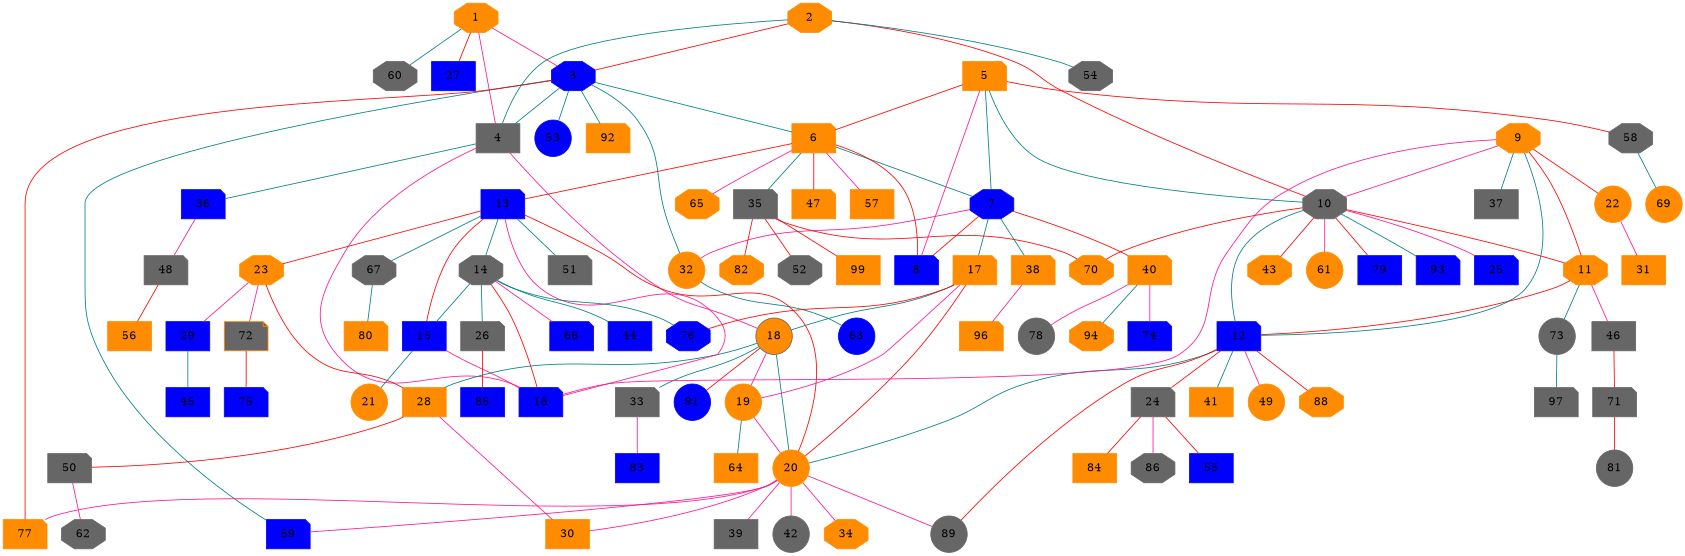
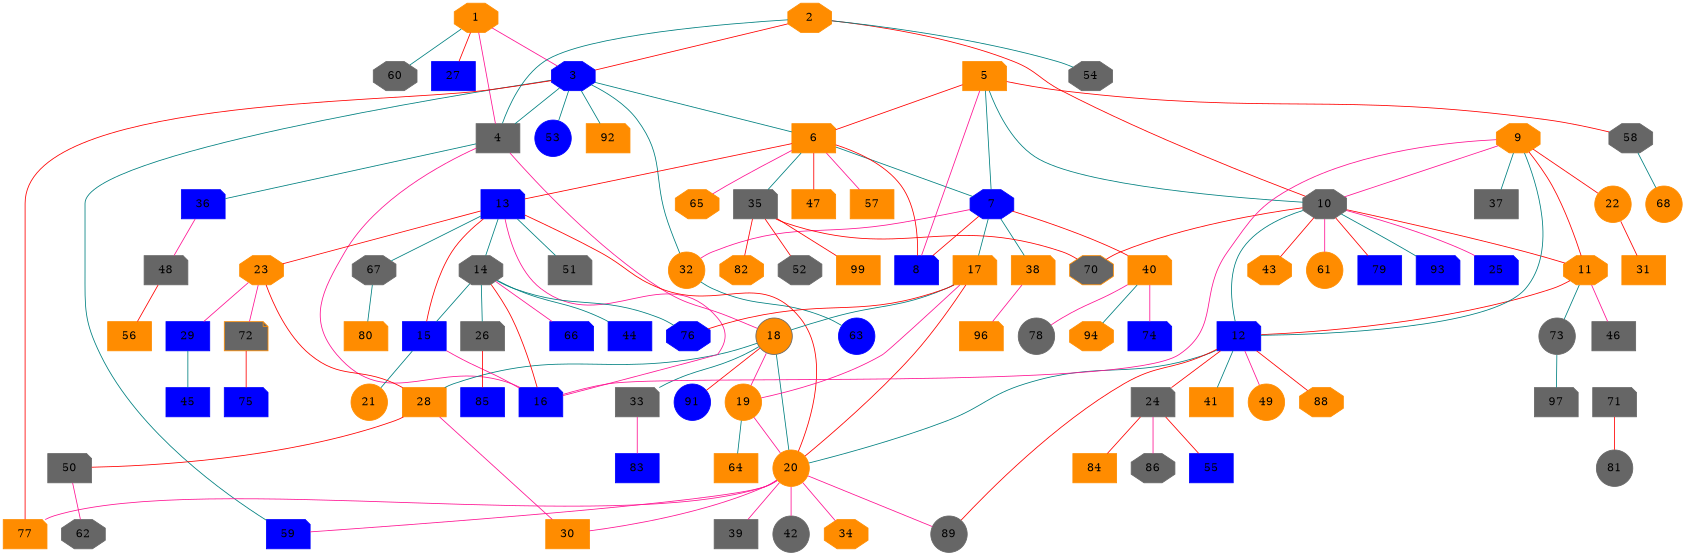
node "69": label "69" -> "68"
edge "22" -- "31": color deeppink -> red
node "70": fillcolor darkorange -> gray40
edge "46" -- "71": removed
